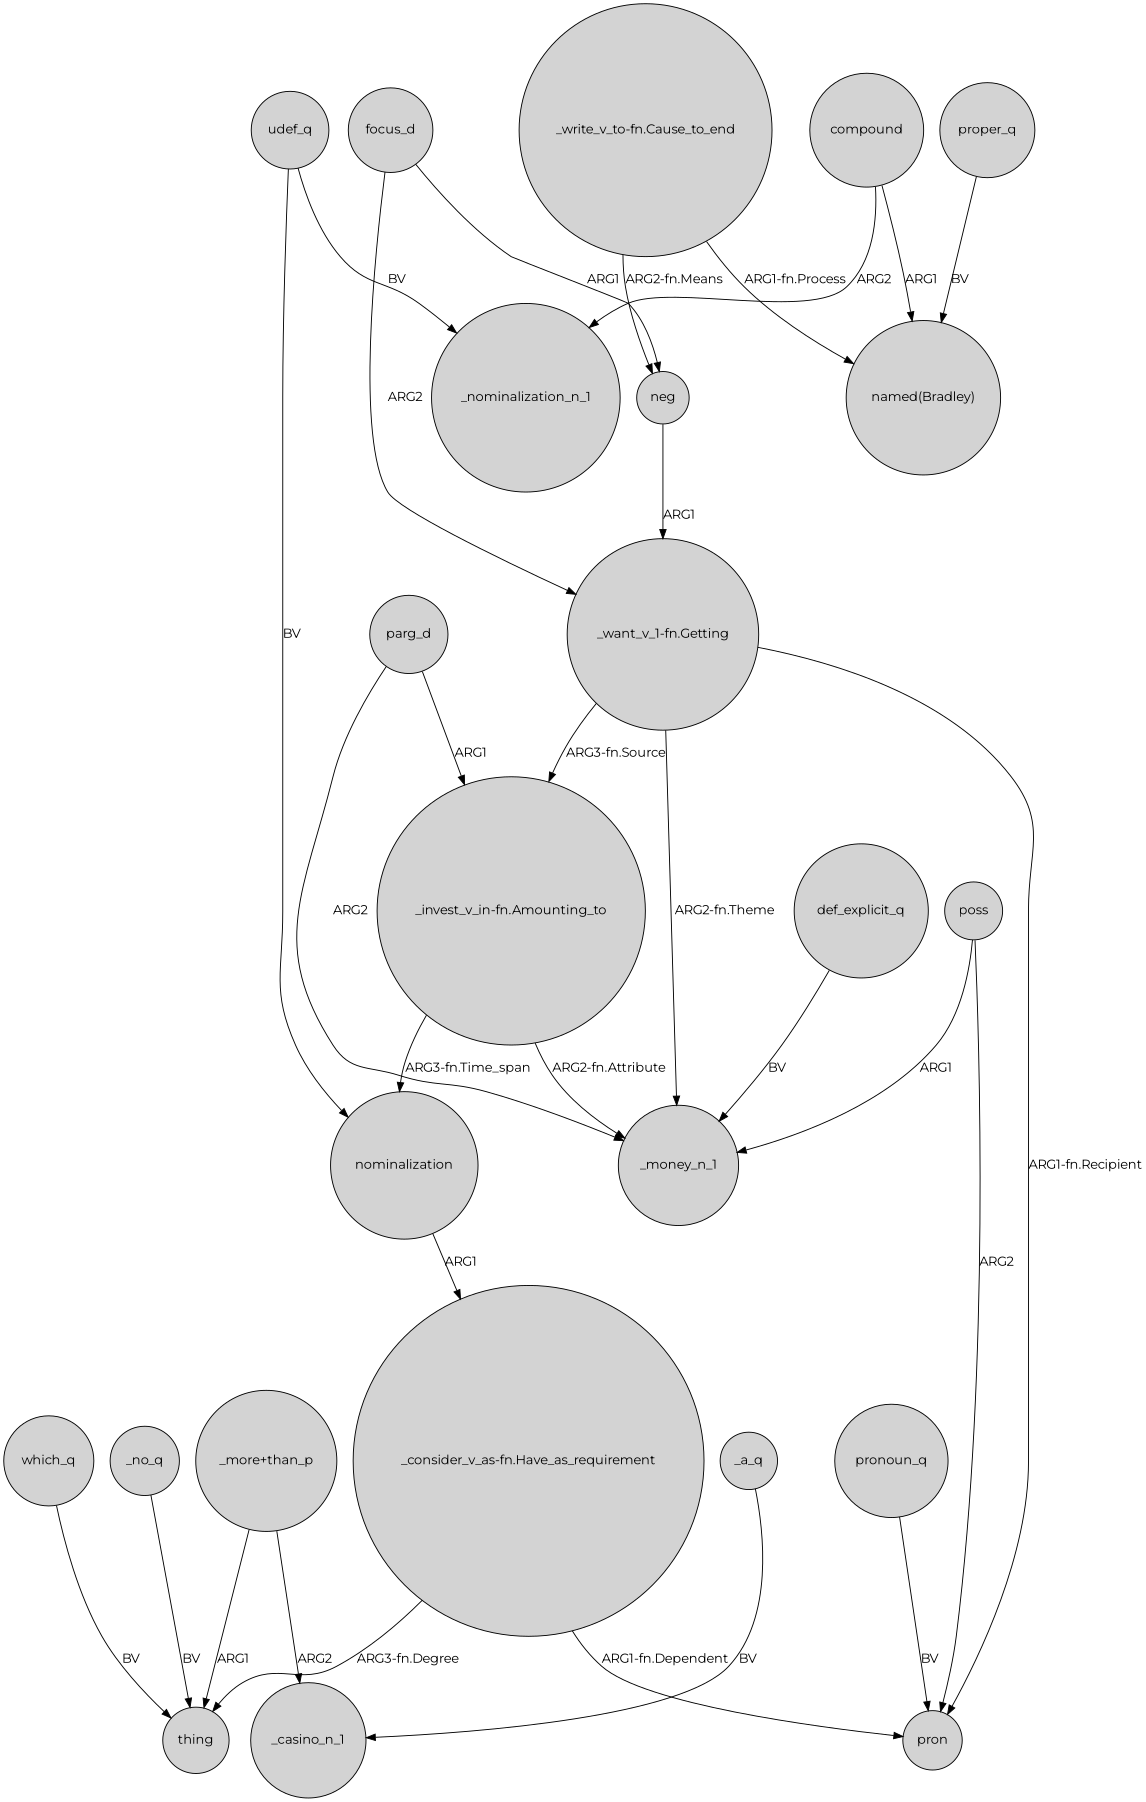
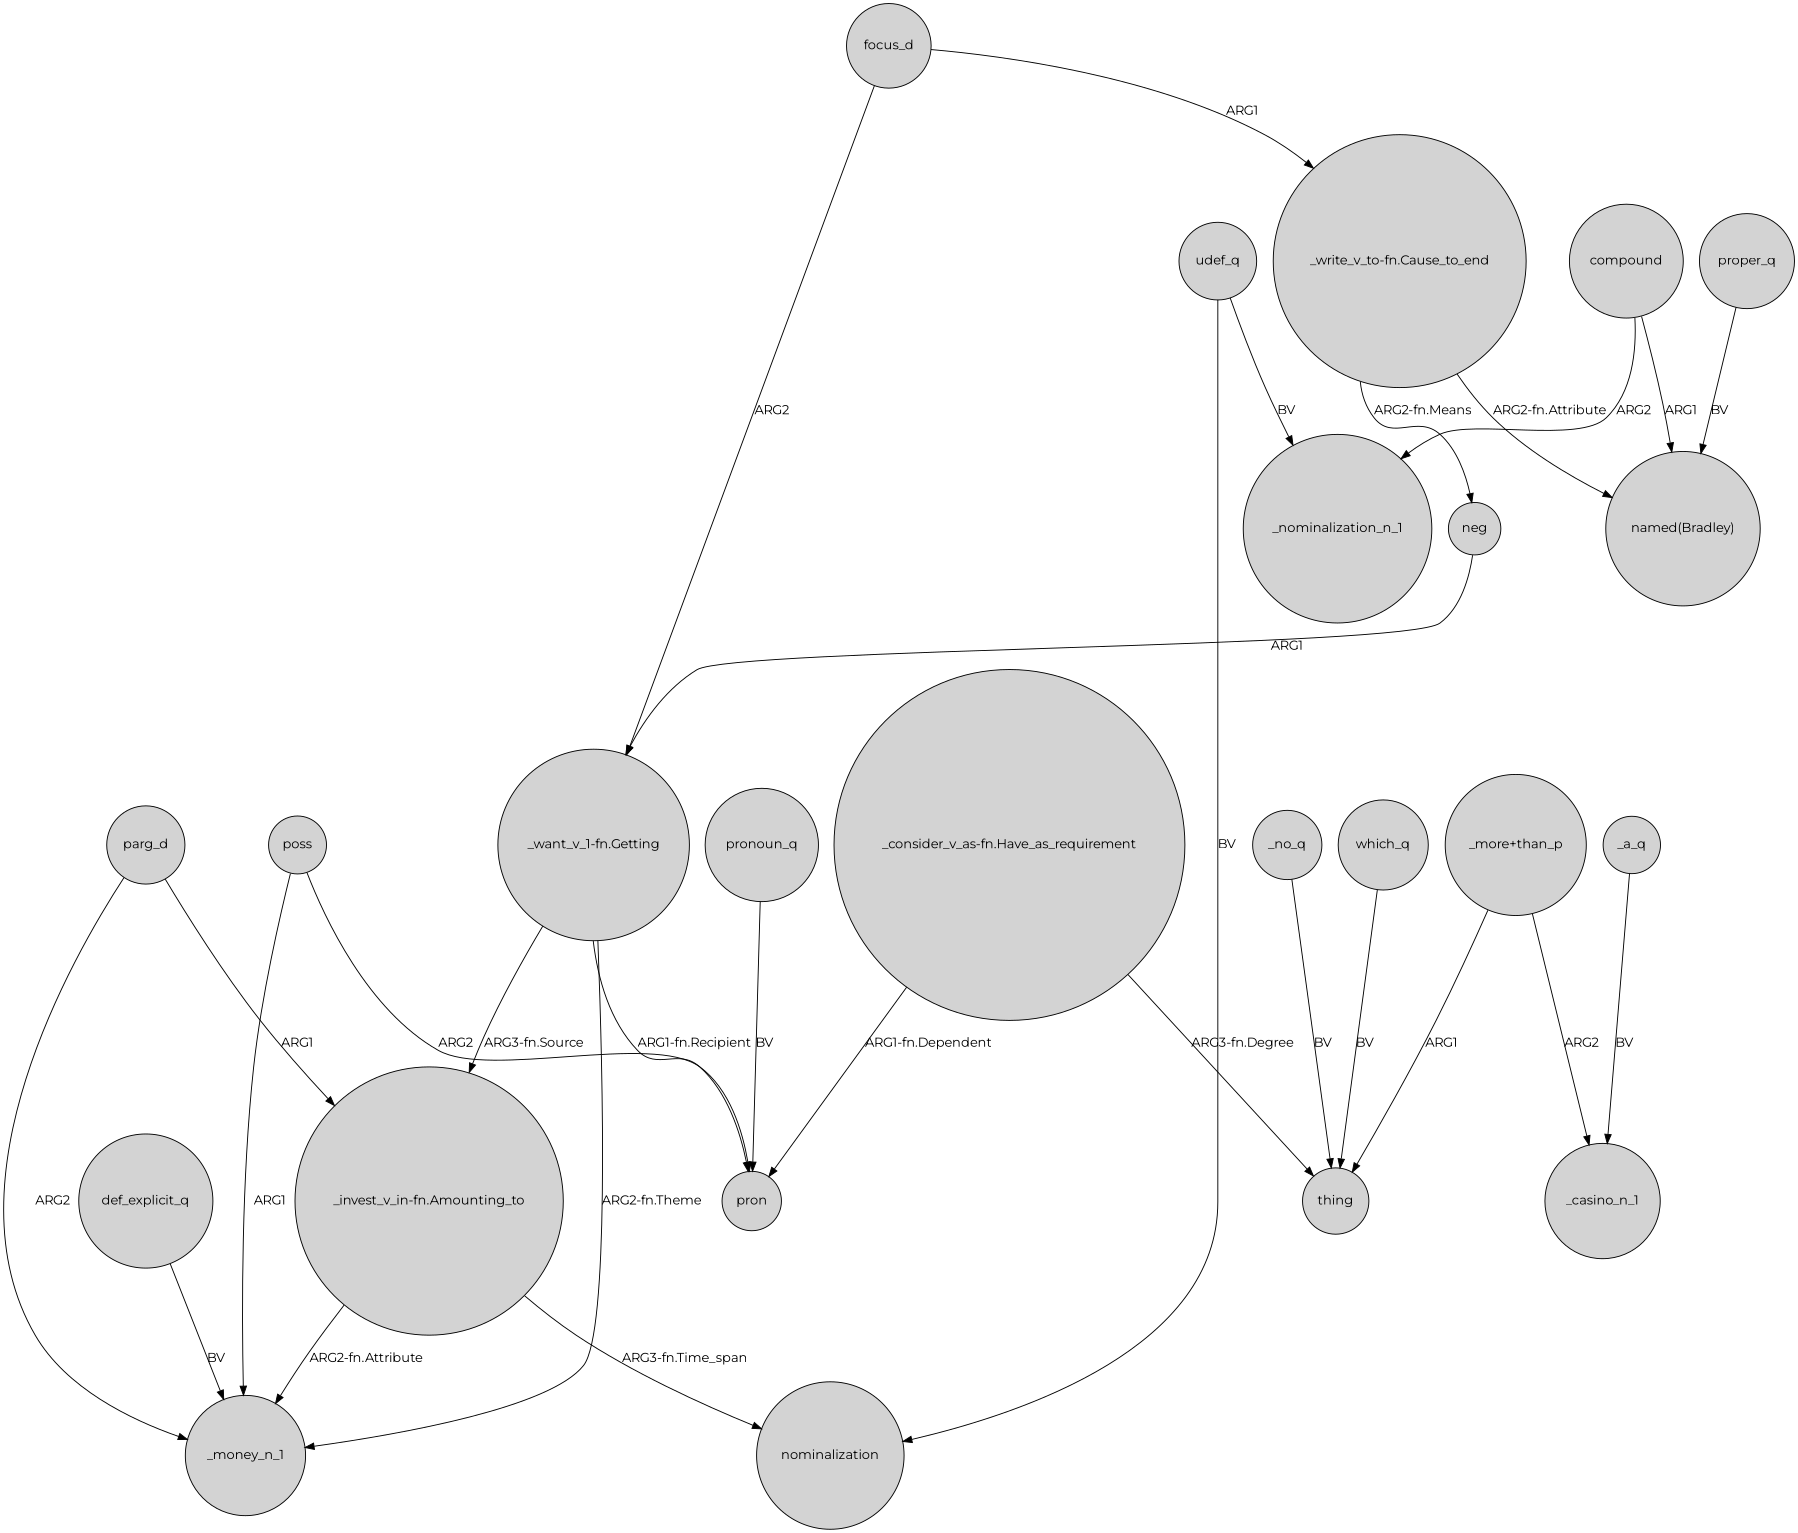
edge "focus_d" -> "neg": now "focus_d" -> "_write_v_to-fn.Cause_to_end"
edge "_write_v_to-fn.Cause_to_end" -> "named(Bradley)": label "ARG1-fn.Process" -> "ARG2-fn.Attribute"
edge "nominalization" -> "_consider_v_as-fn.Have_as_requirement": removed, label "ARG1"
